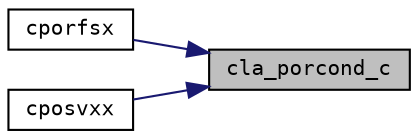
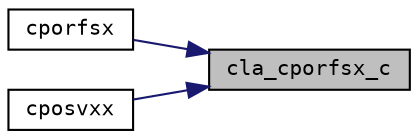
node "cla_porcond_c": label "cla_porcond_c" -> "cla_cporfsx_c"
